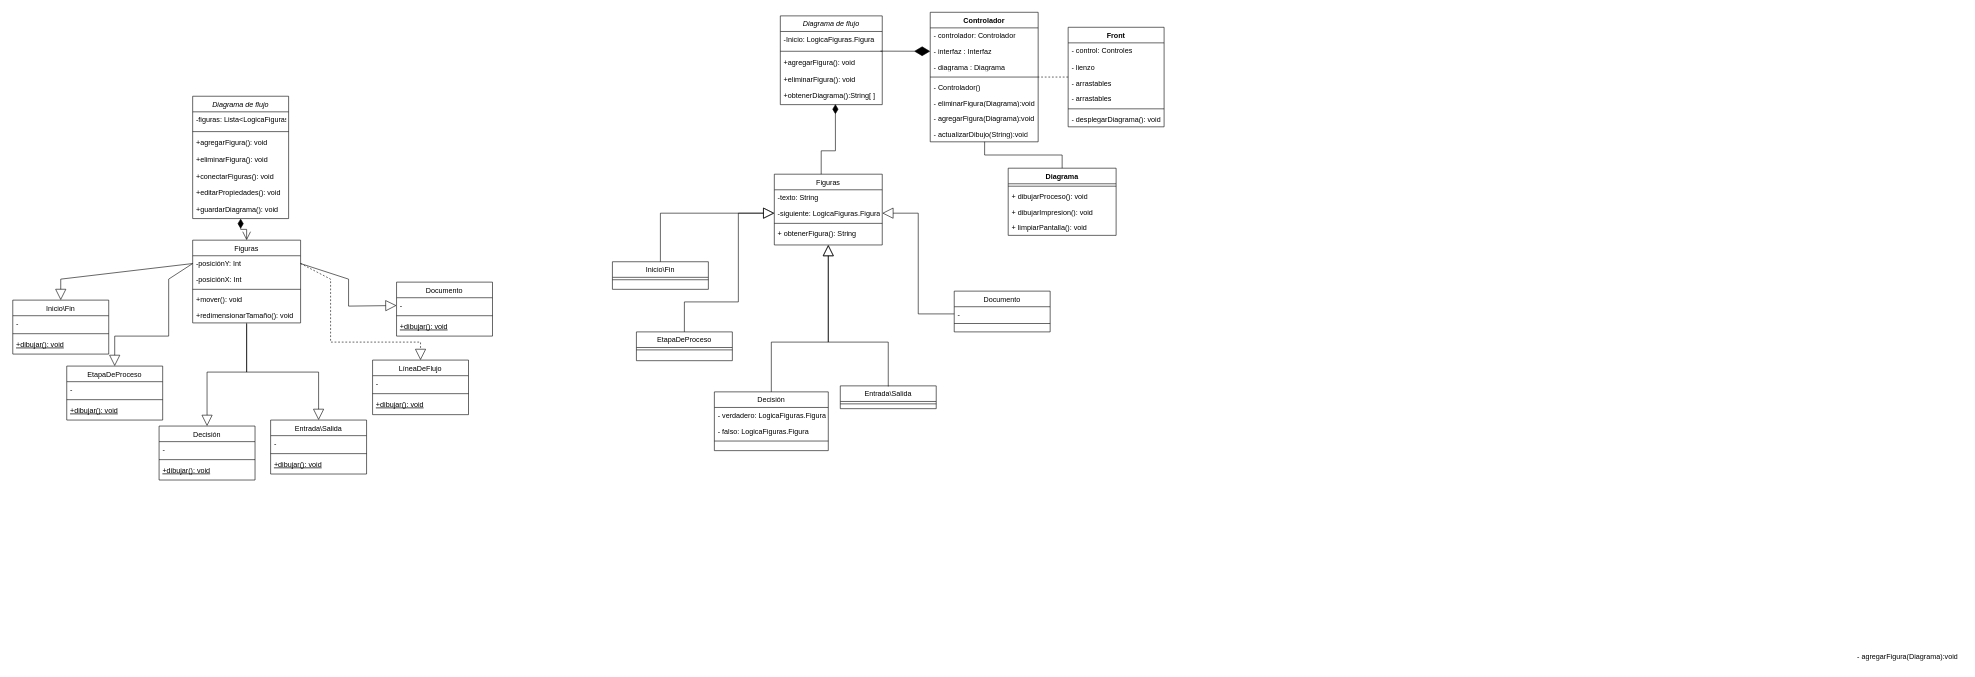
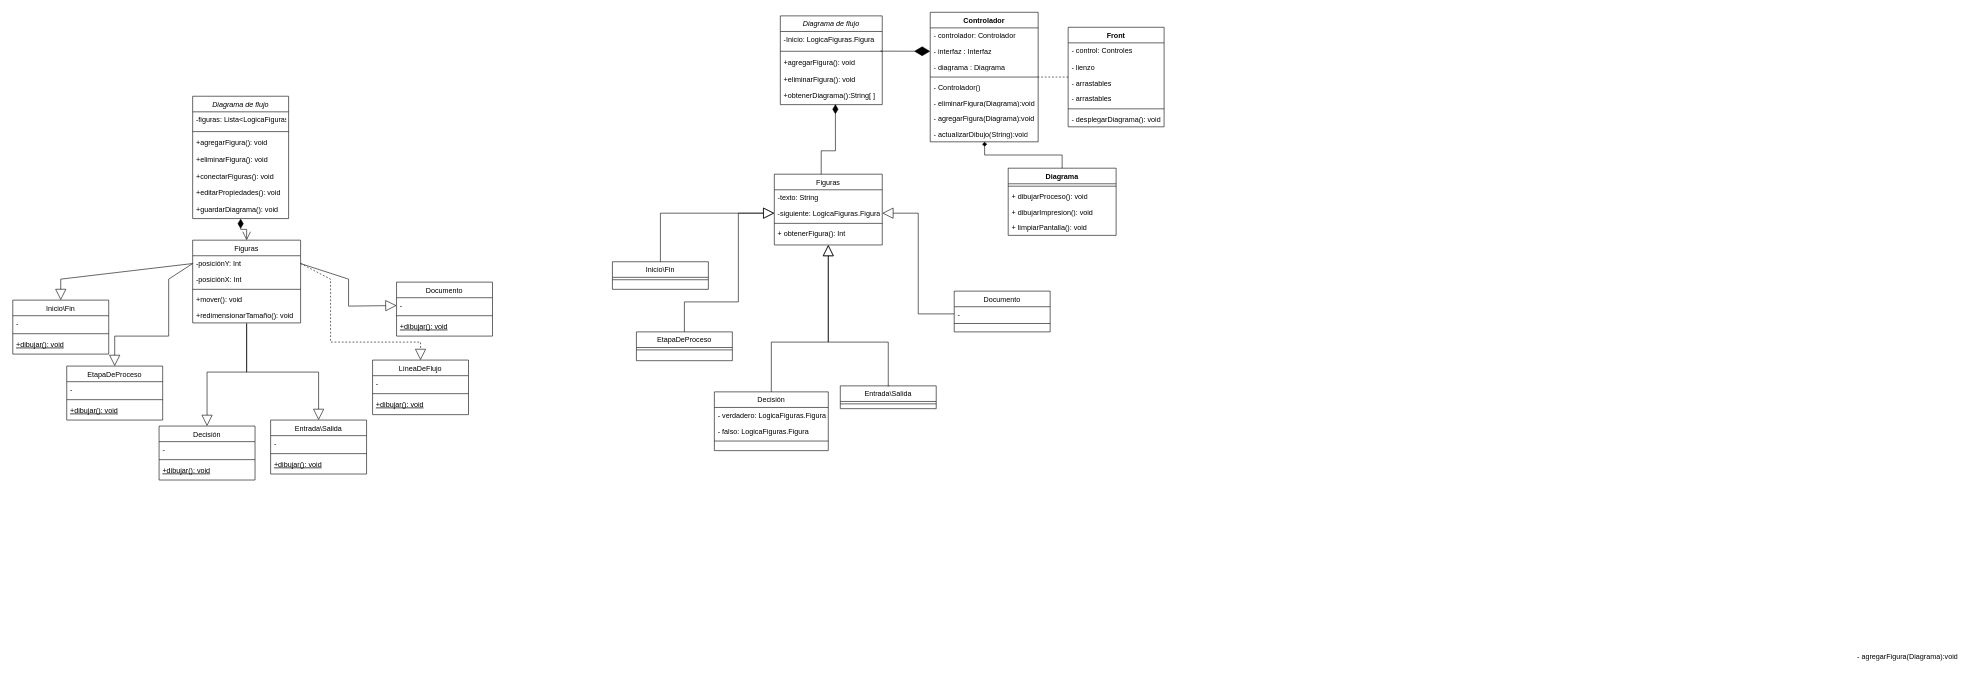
edge "- actualizarDibujo(String):void" -- "Diagrama": arrowhead none -> diamond
node "+ obtenerFigura(): String": label "+ obtenerFigura(): String" -> "+ obtenerFigura(): Int"
